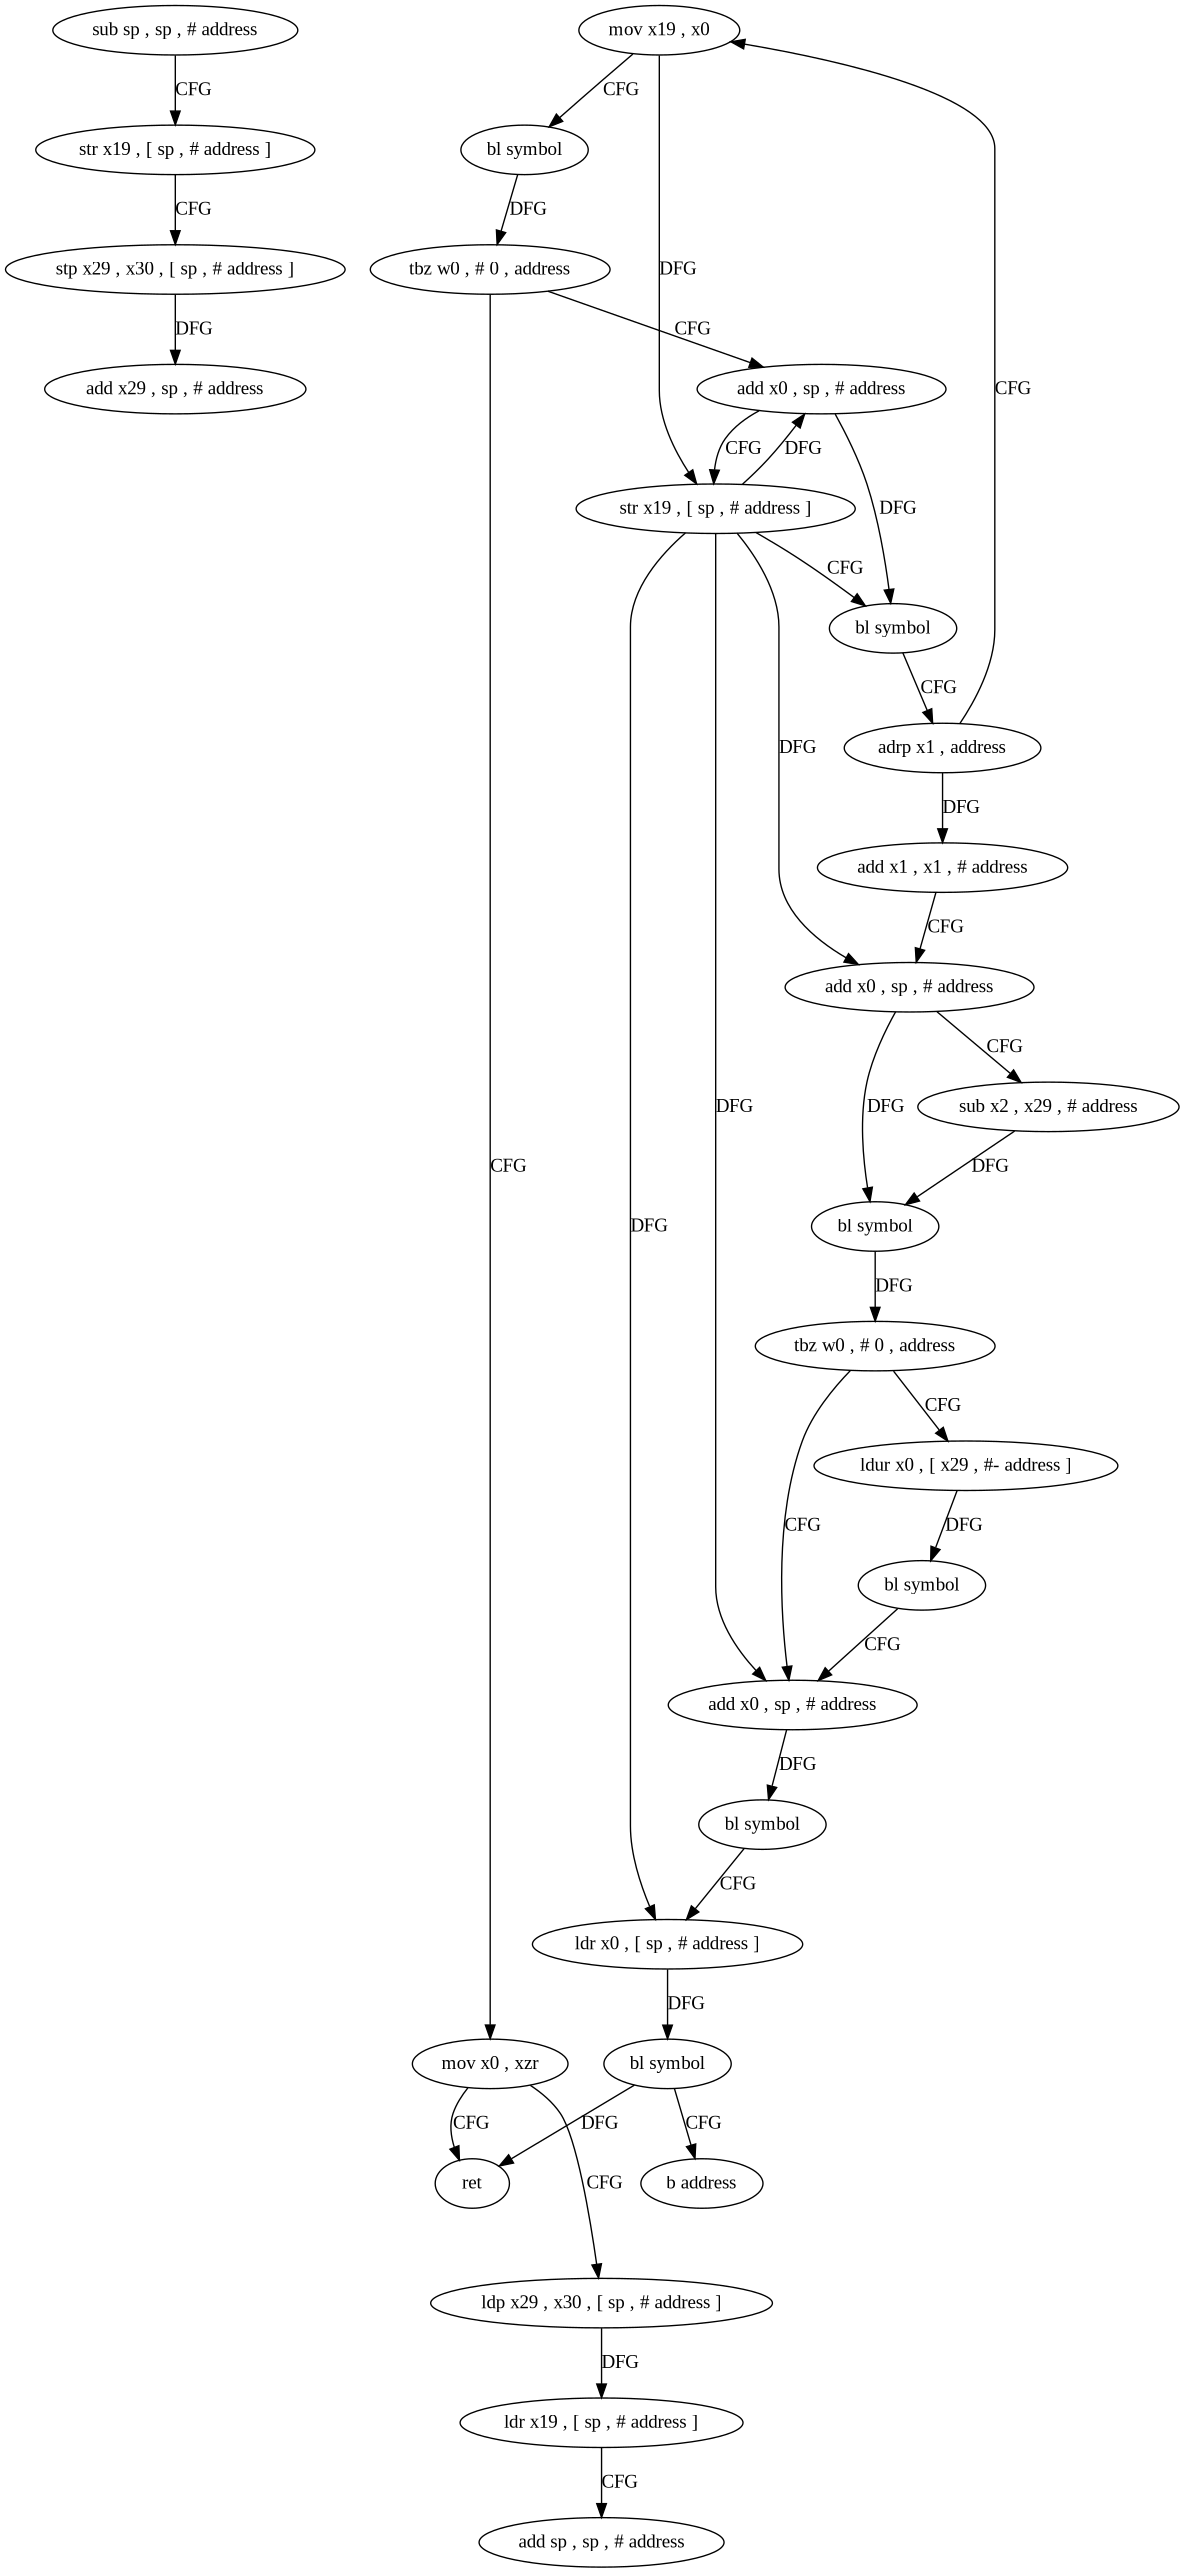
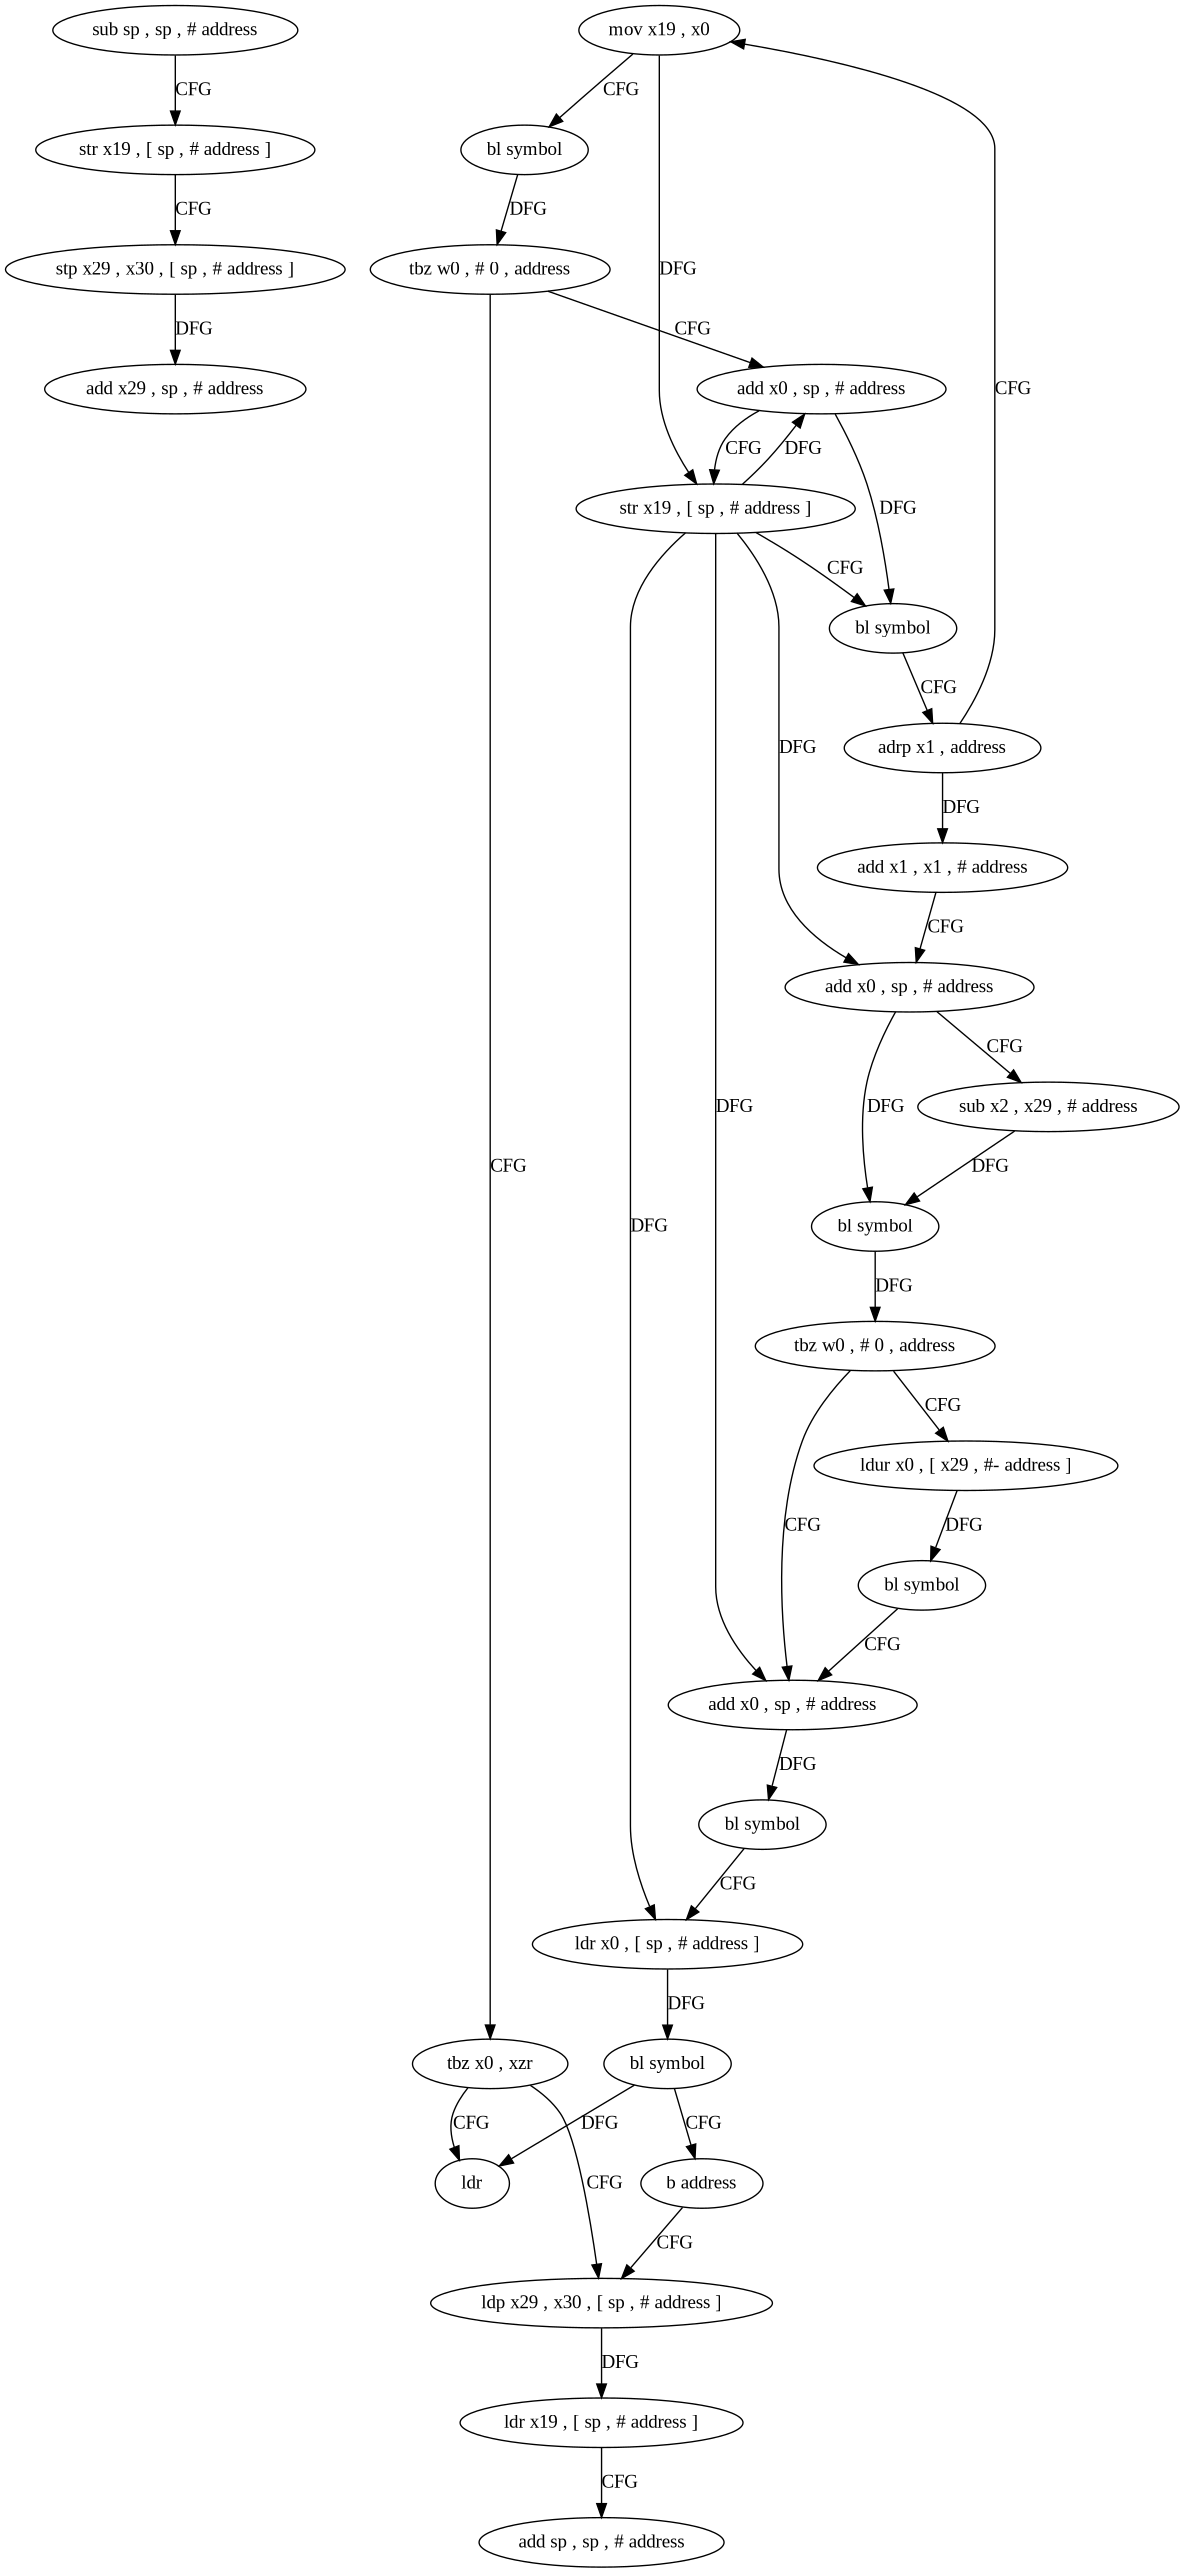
node "mov x0 , xzr": label "mov x0 , xzr" -> "tbz x0 , xzr"
node "ret": label "ret" -> "ldr"
edge "b address" -> "ldp x29 , x30 , [ sp , # address ]": added, label "CFG"
